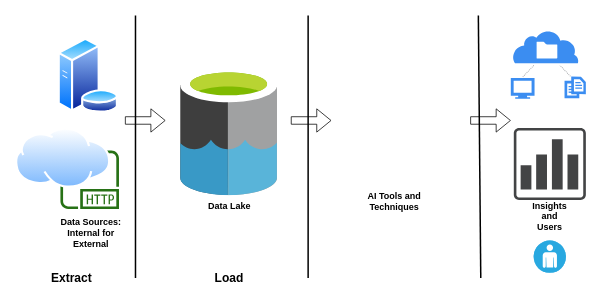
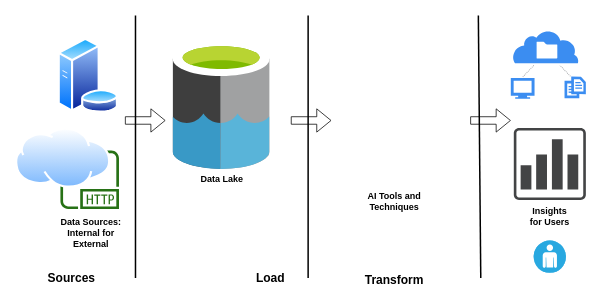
node "Data Lake": moved (229, 132) -> (221, 105)
node "Insights and Users": label "Insights and Users" -> "Insights for Users"
node "Extract": label "Extract" -> "Sources"
node "Load": moved (229, 278) -> (270, 278)
node "Transform": added
